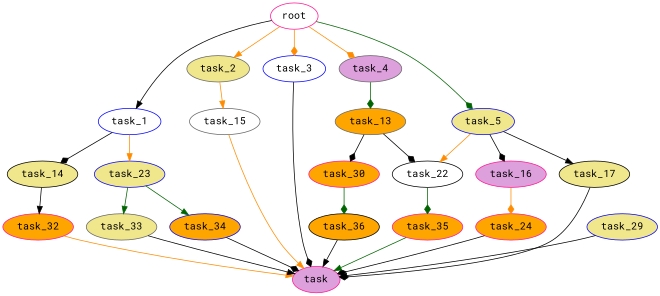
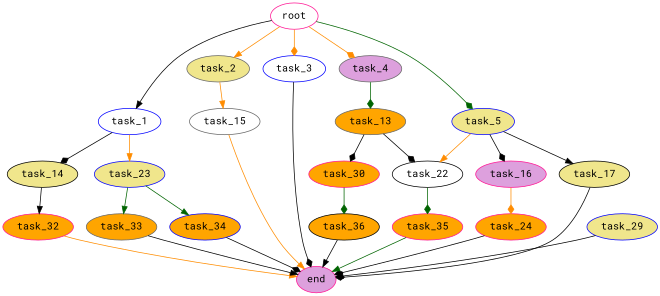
node "task_33": fillcolor khaki -> orange
node "task": label "task" -> "end"
